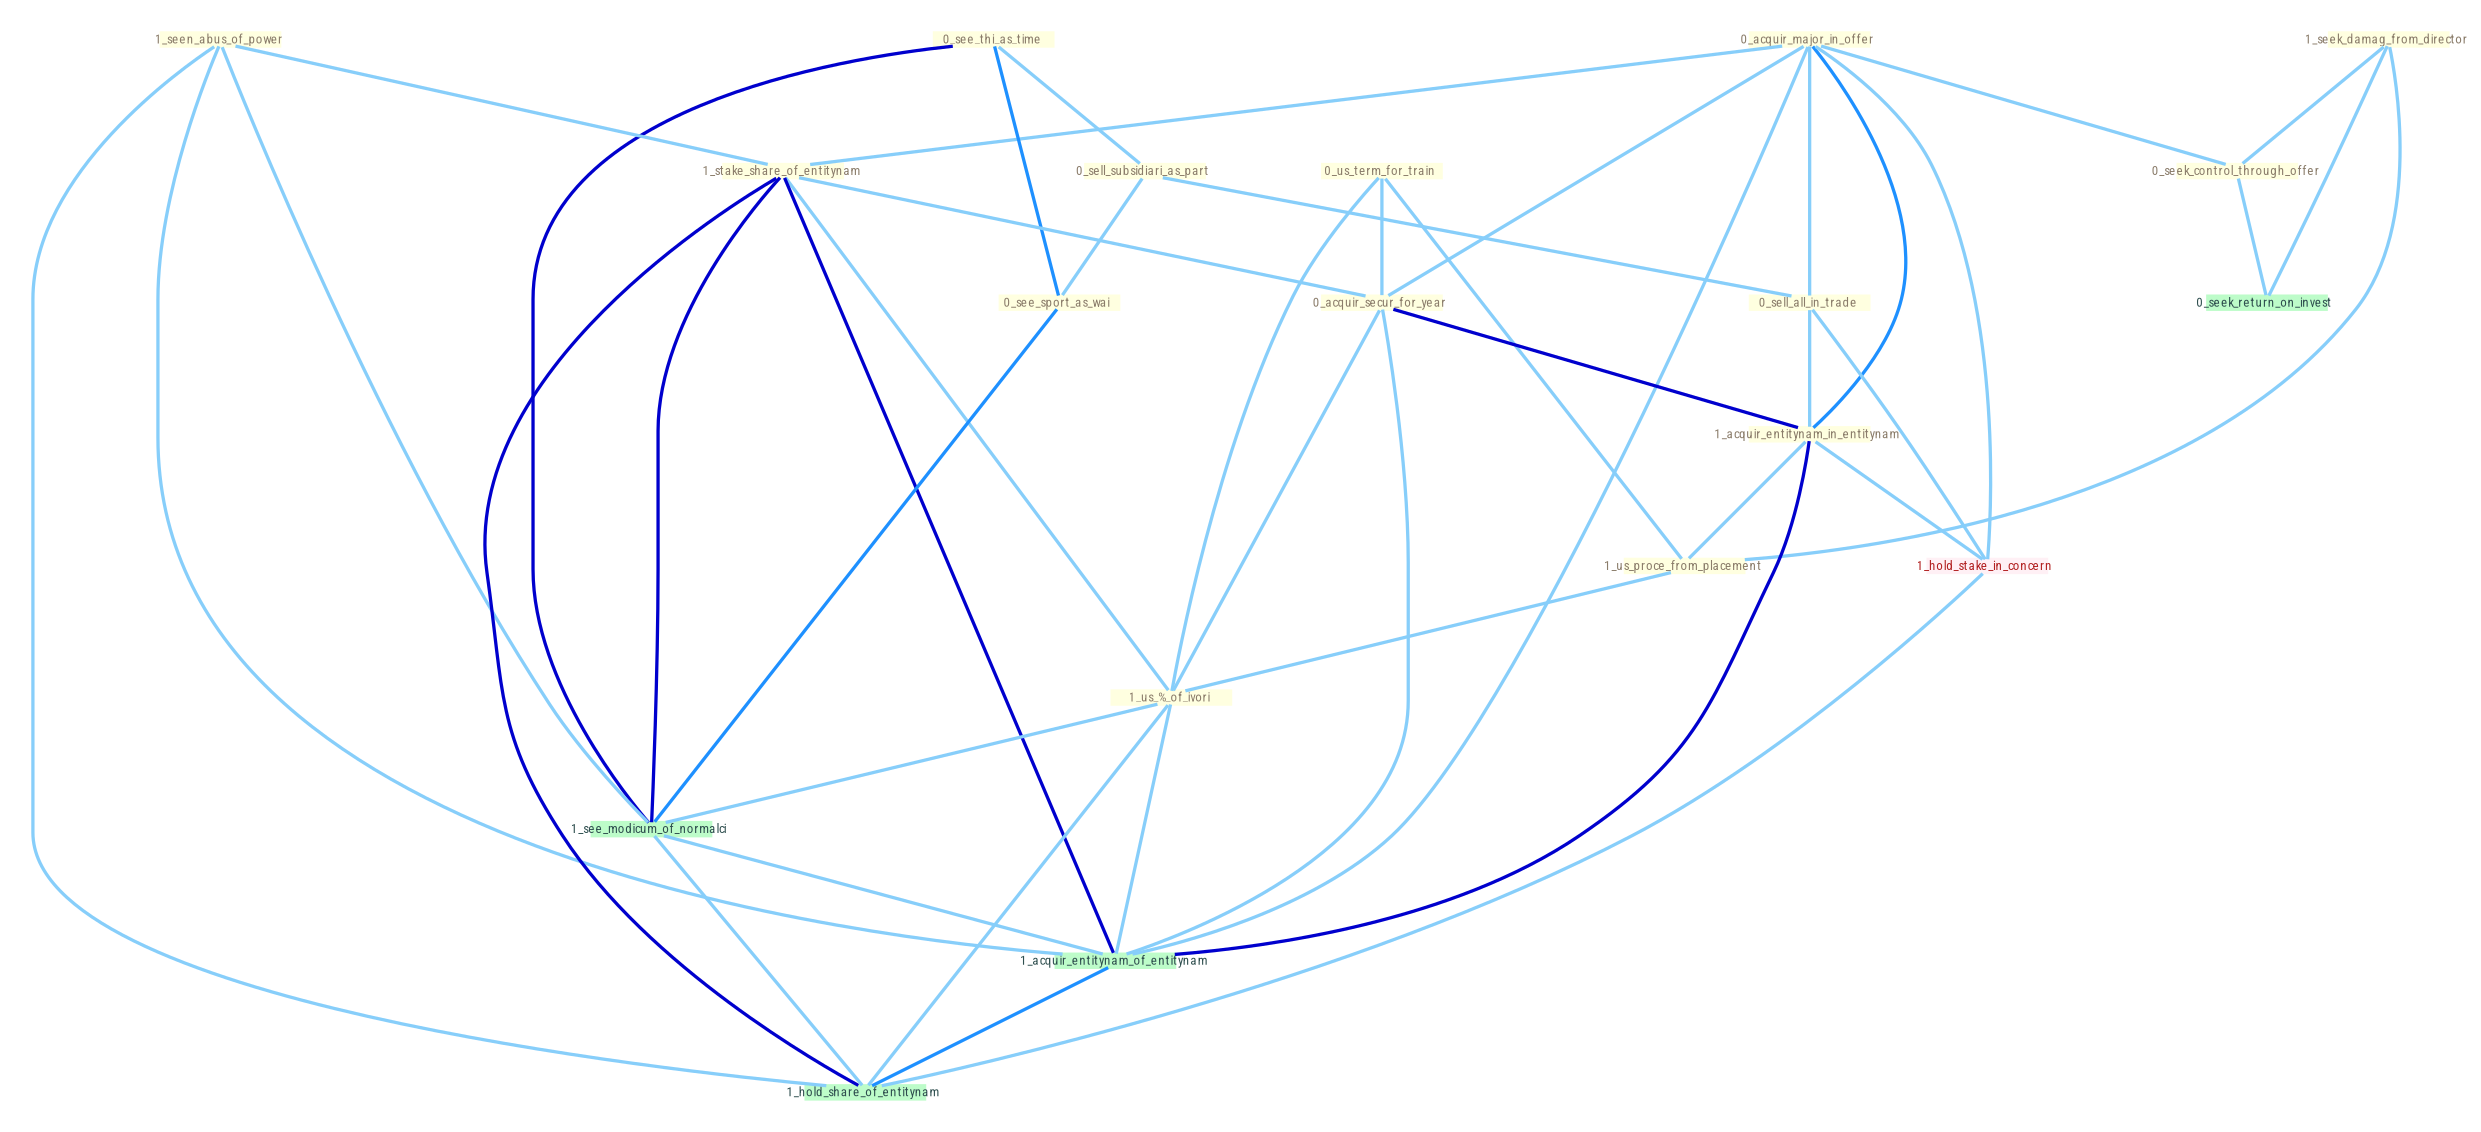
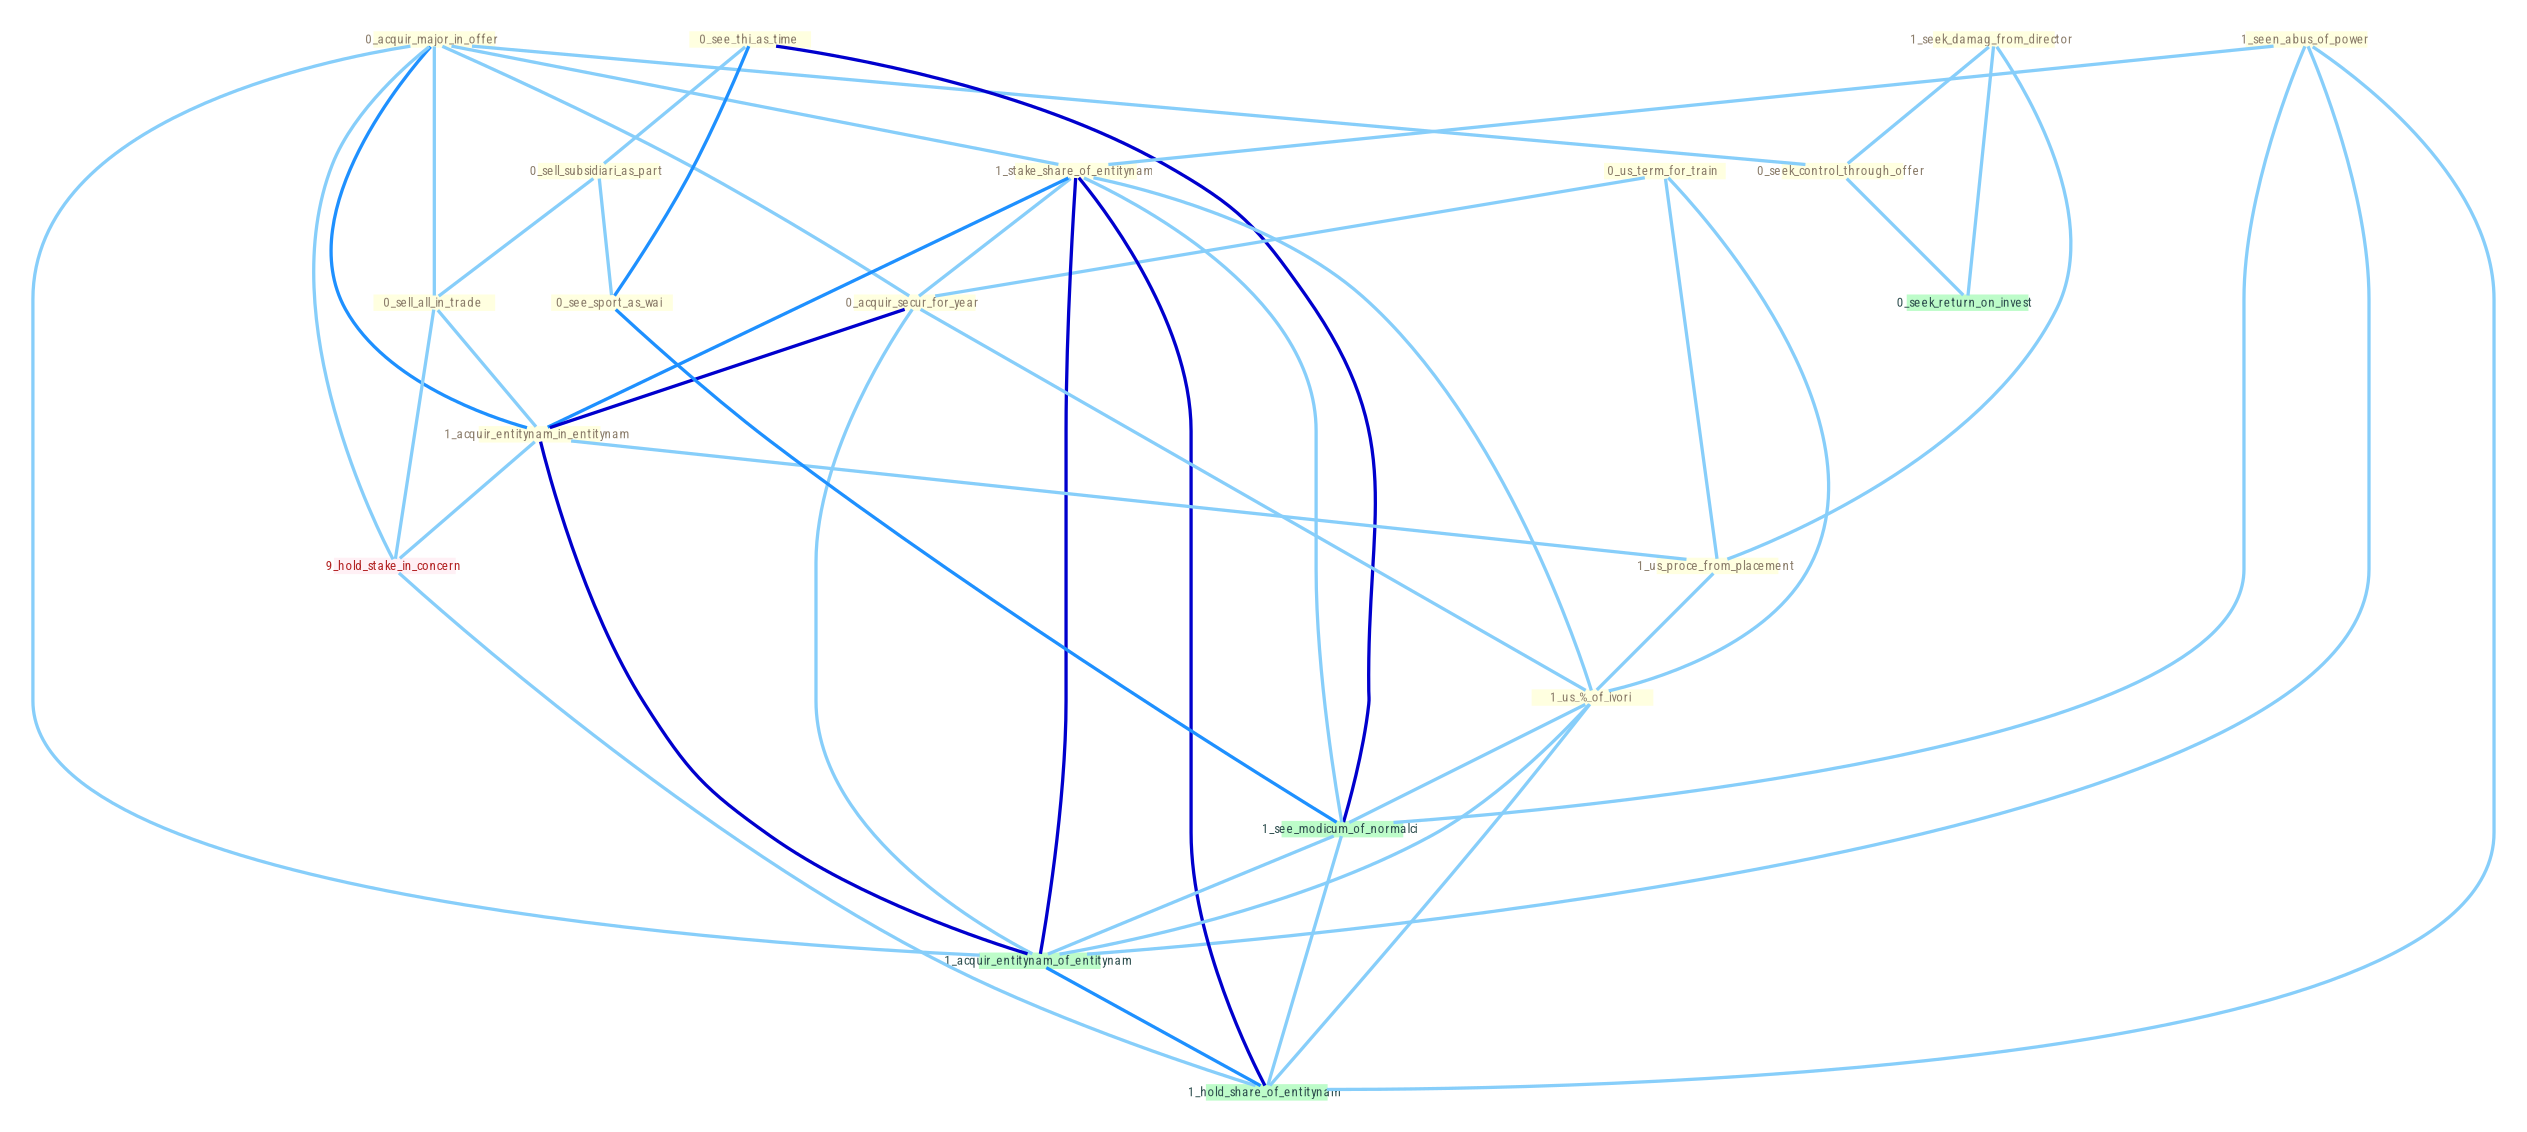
edge "1_stake_share_of_entitynam" -- "1_acquir_entitynam_in_entitynam": added
edge "1_stake_share_of_entitynam" -- "1_see_modicum_of_normalci": color #0000cd -> #87cefa
node "1_hold_stake_in_concern": label "1_hold_stake_in_concern" -> "9_hold_stake_in_concern"
